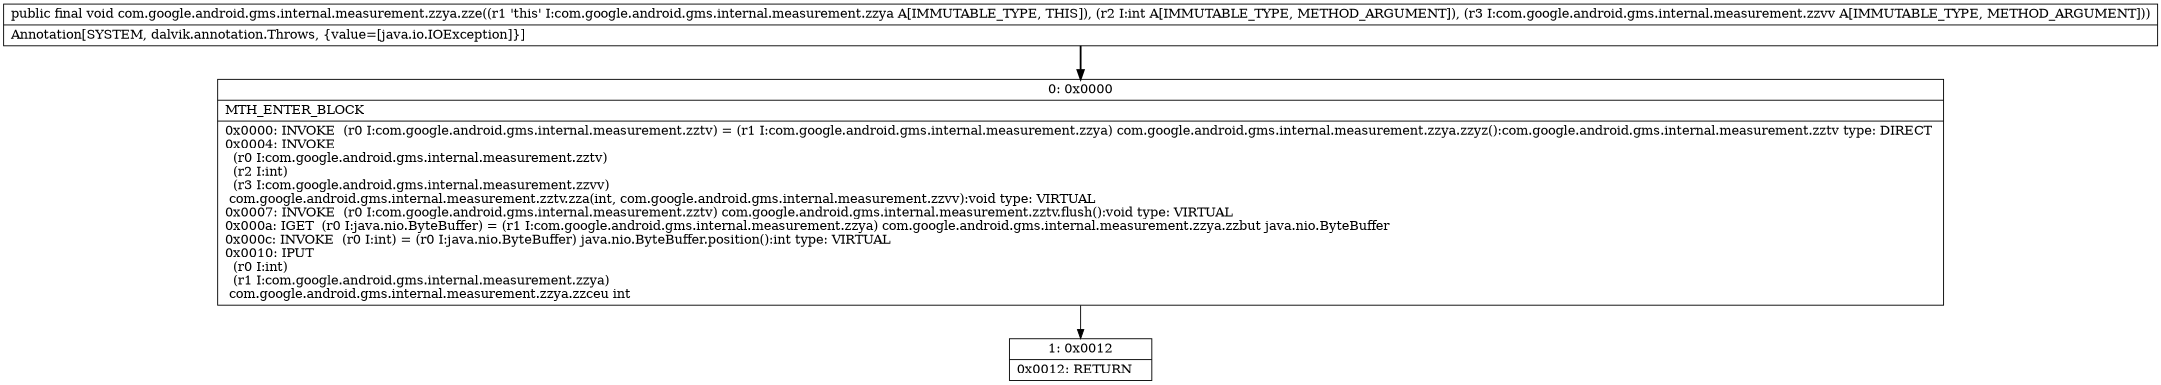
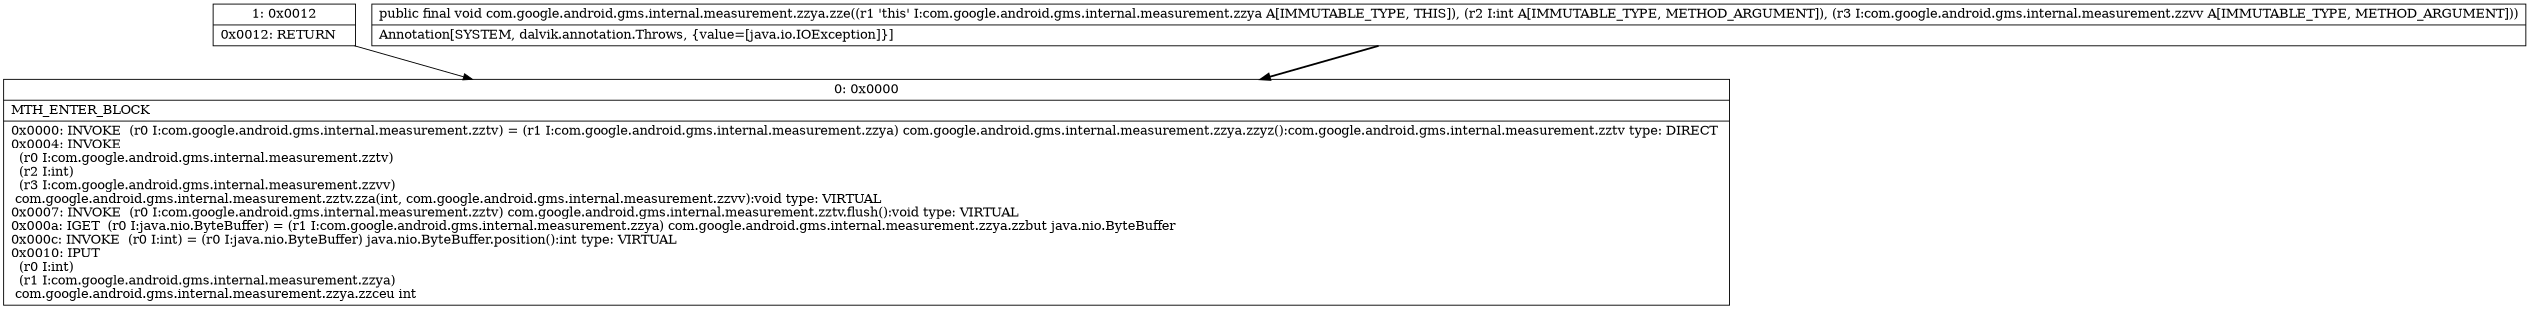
edge "0: 0x0000" -> "1: 0x0012": reversed
